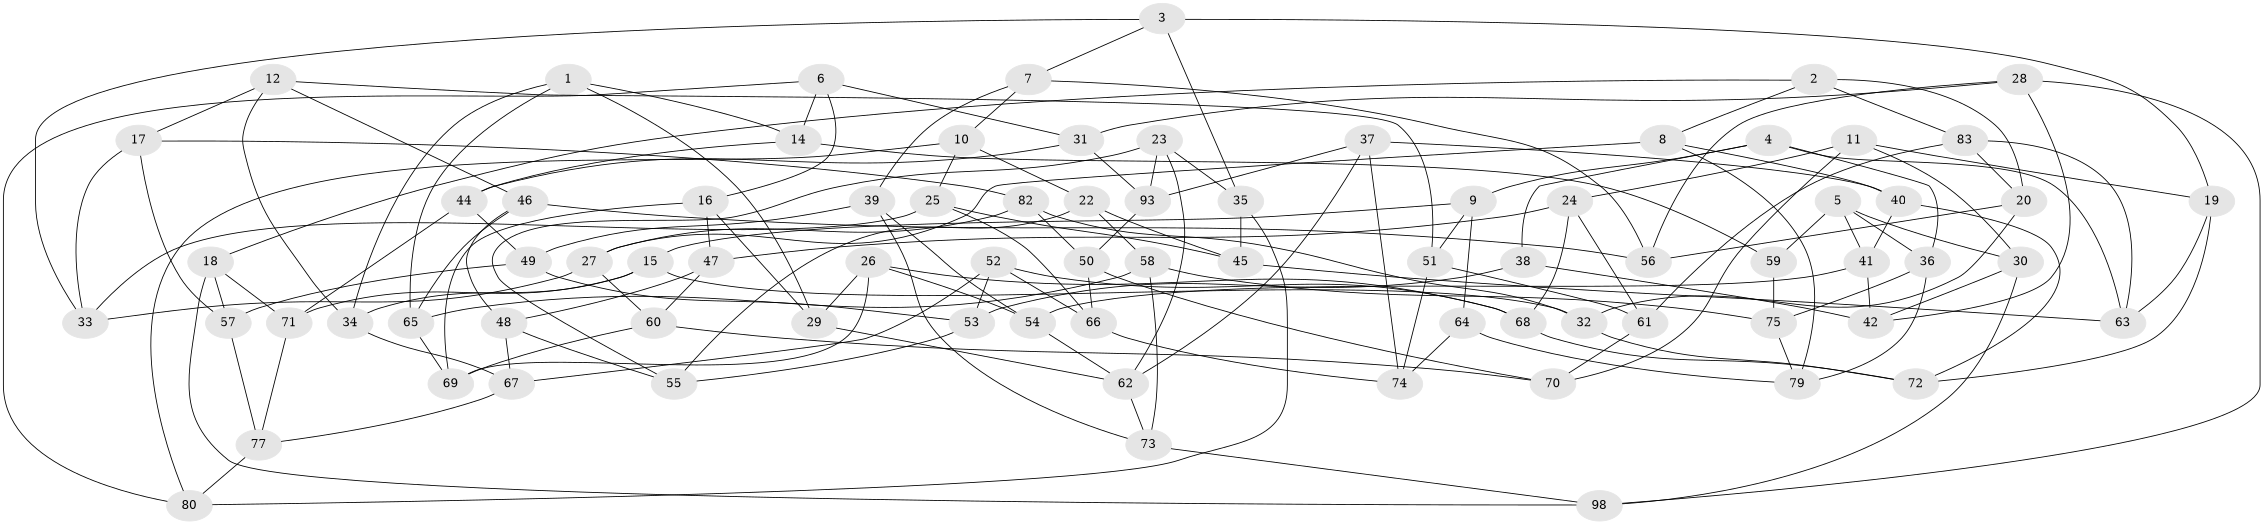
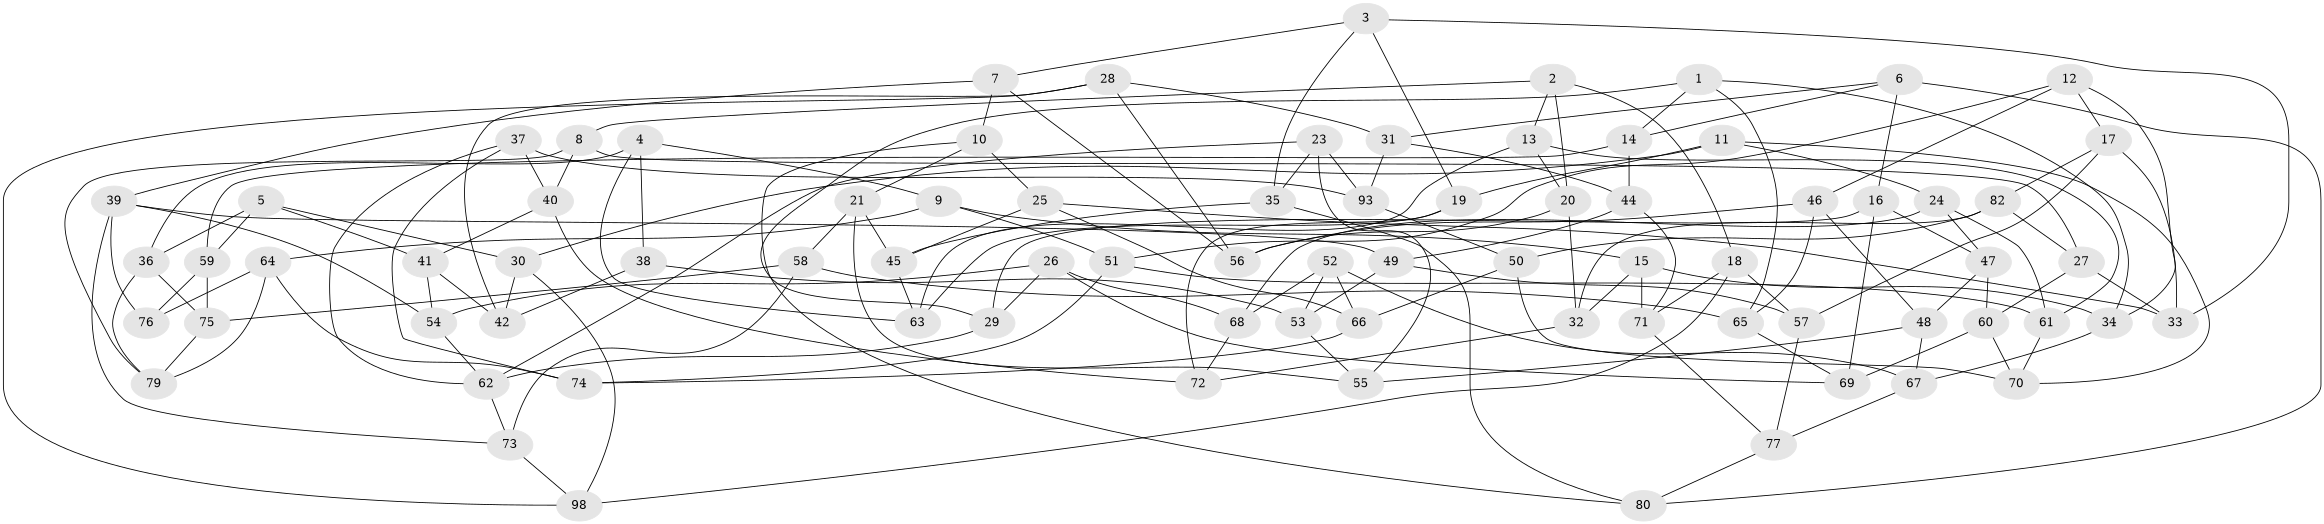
node "83": label "83" -> "13"
node "22": label "22" -> "21"
node "76": added
